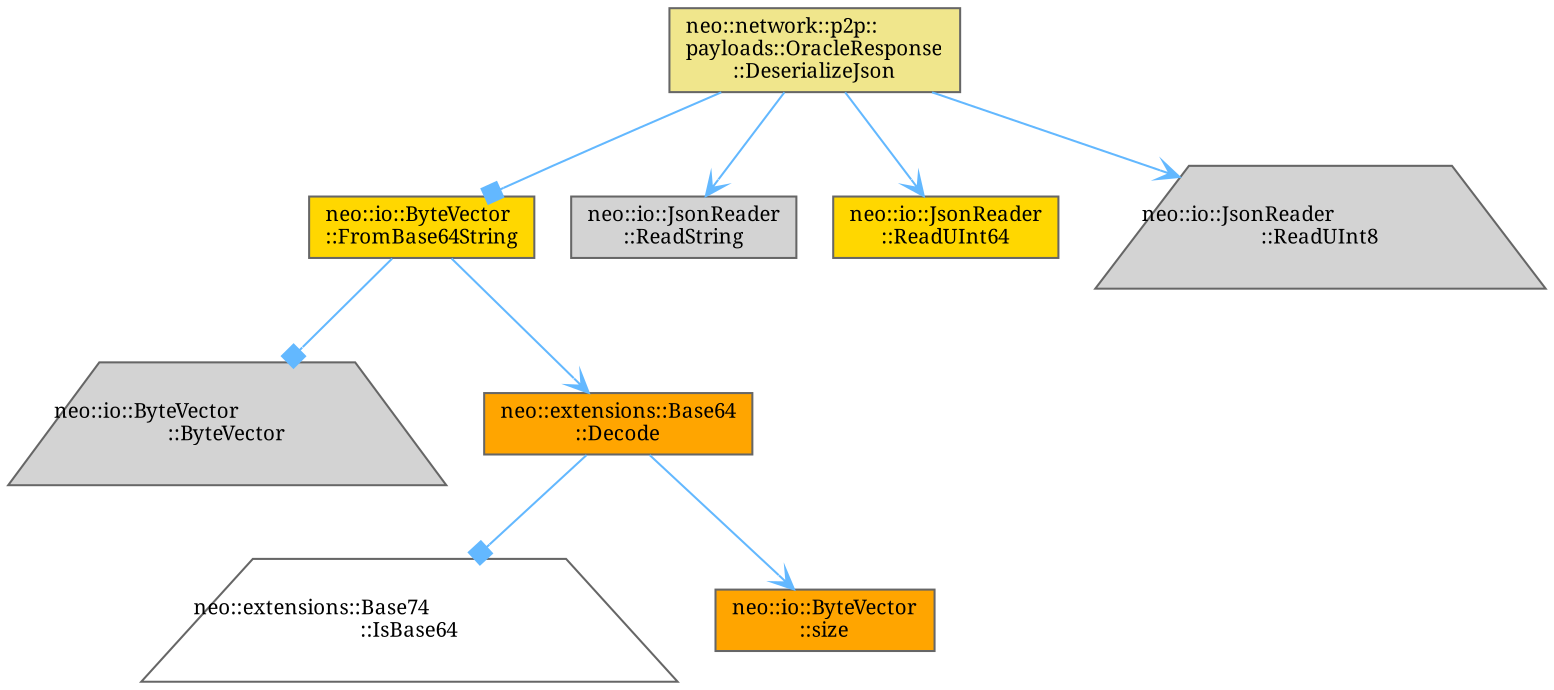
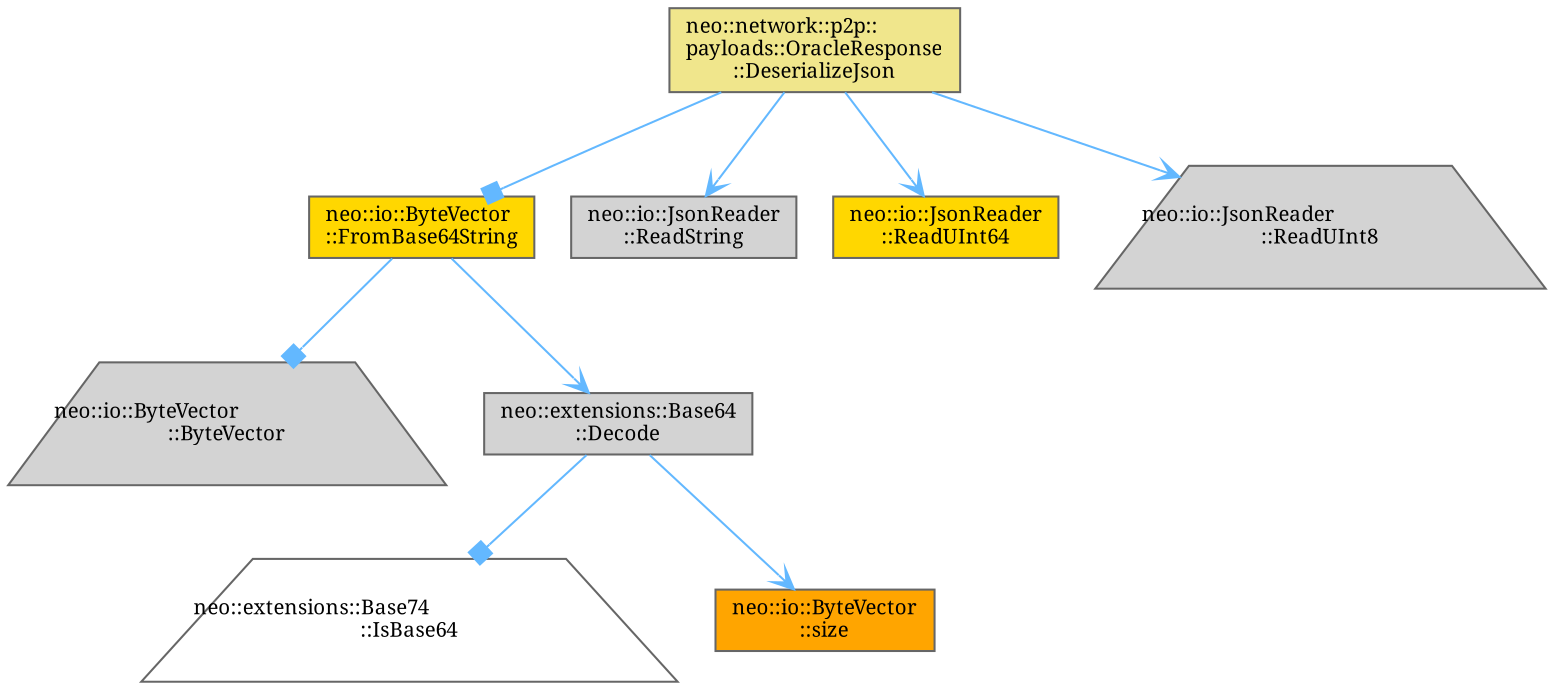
node "neo::extensions::Base64 ::Decode": fillcolor orange -> lightgrey
